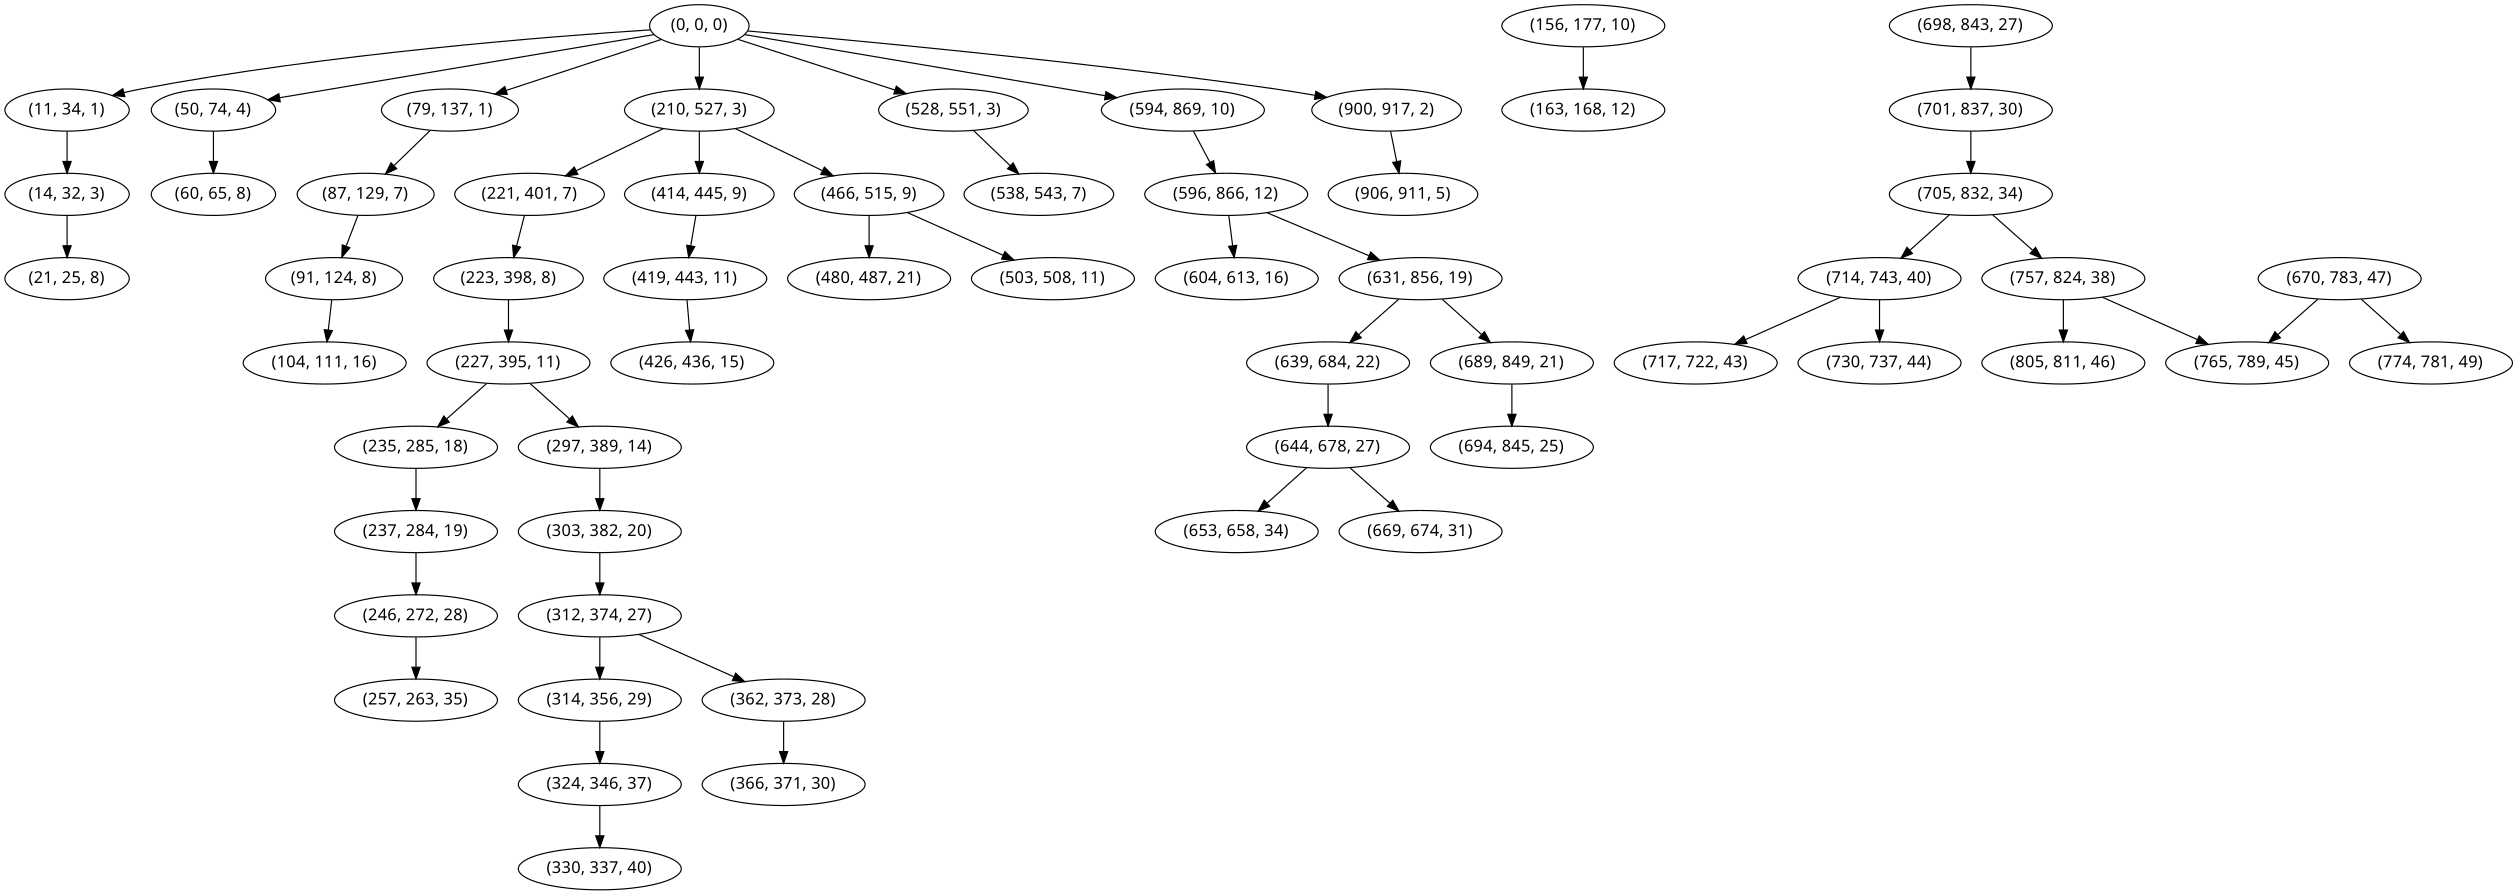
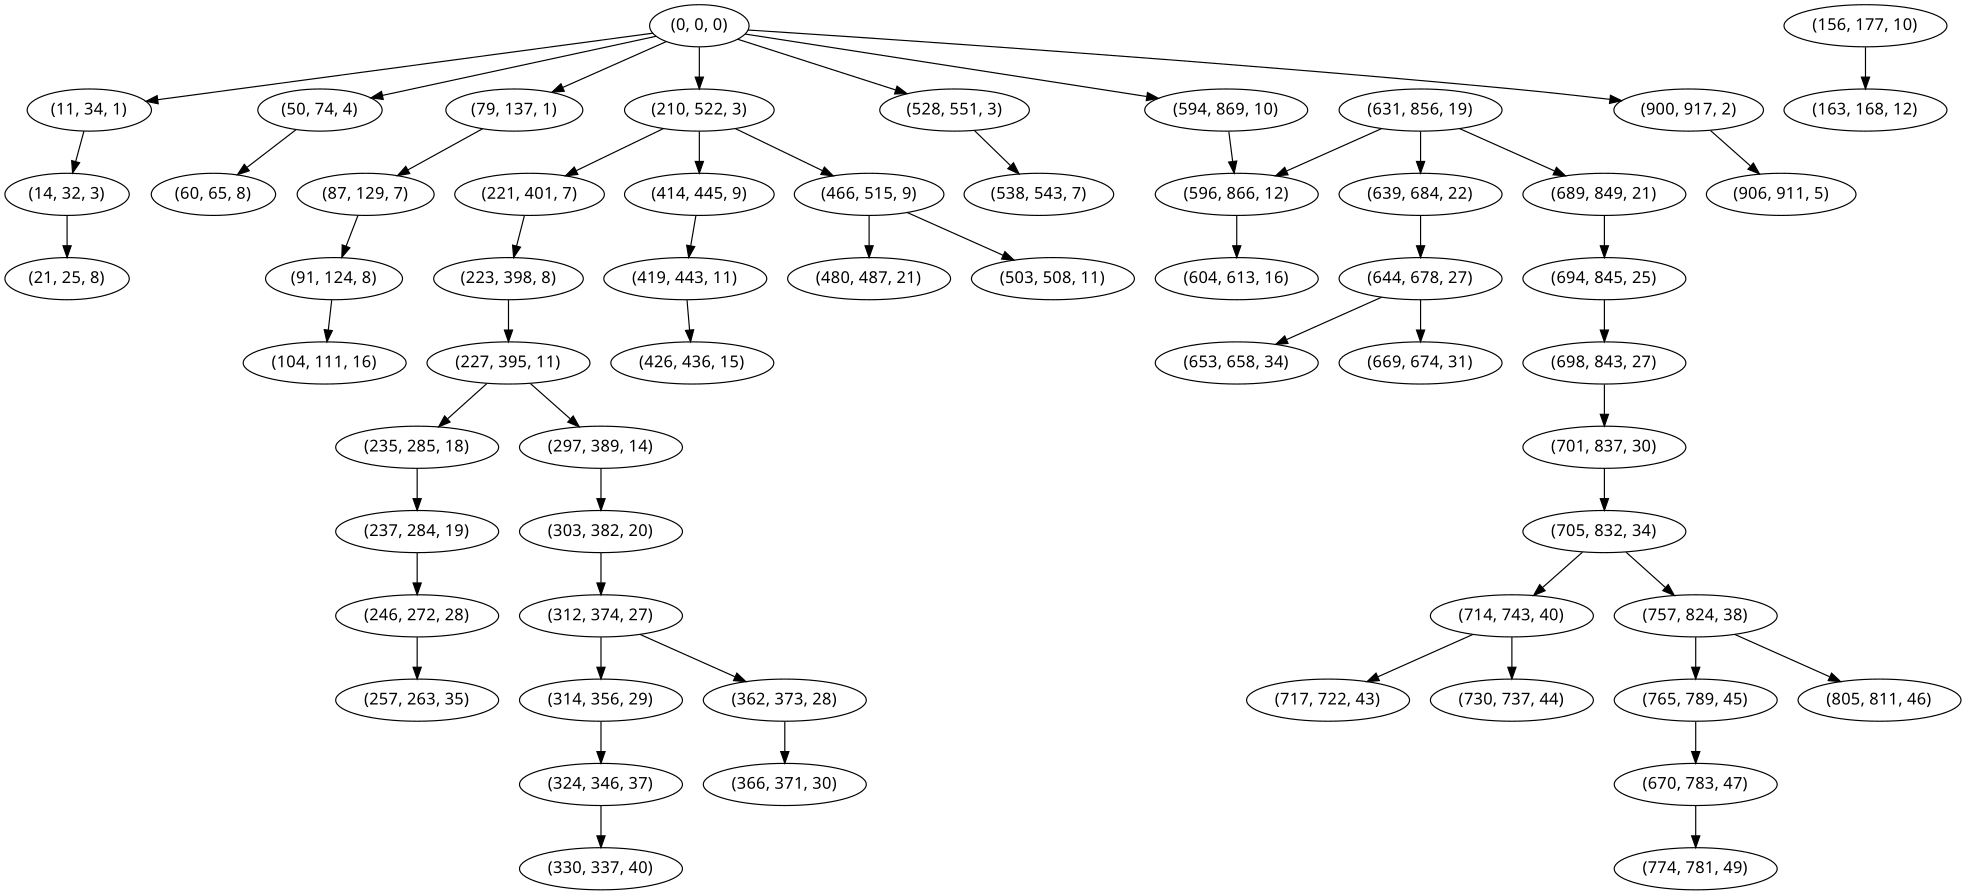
node "(210, 527, 3)": label "(210, 527, 3)" -> "(210, 522, 3)"
edge "(596, 866, 12)" -> "(631, 856, 19)": reversed
edge "(694, 845, 25)" -> "(698, 843, 27)": added
edge "(670, 783, 47)" -> "(765, 789, 45)": reversed
